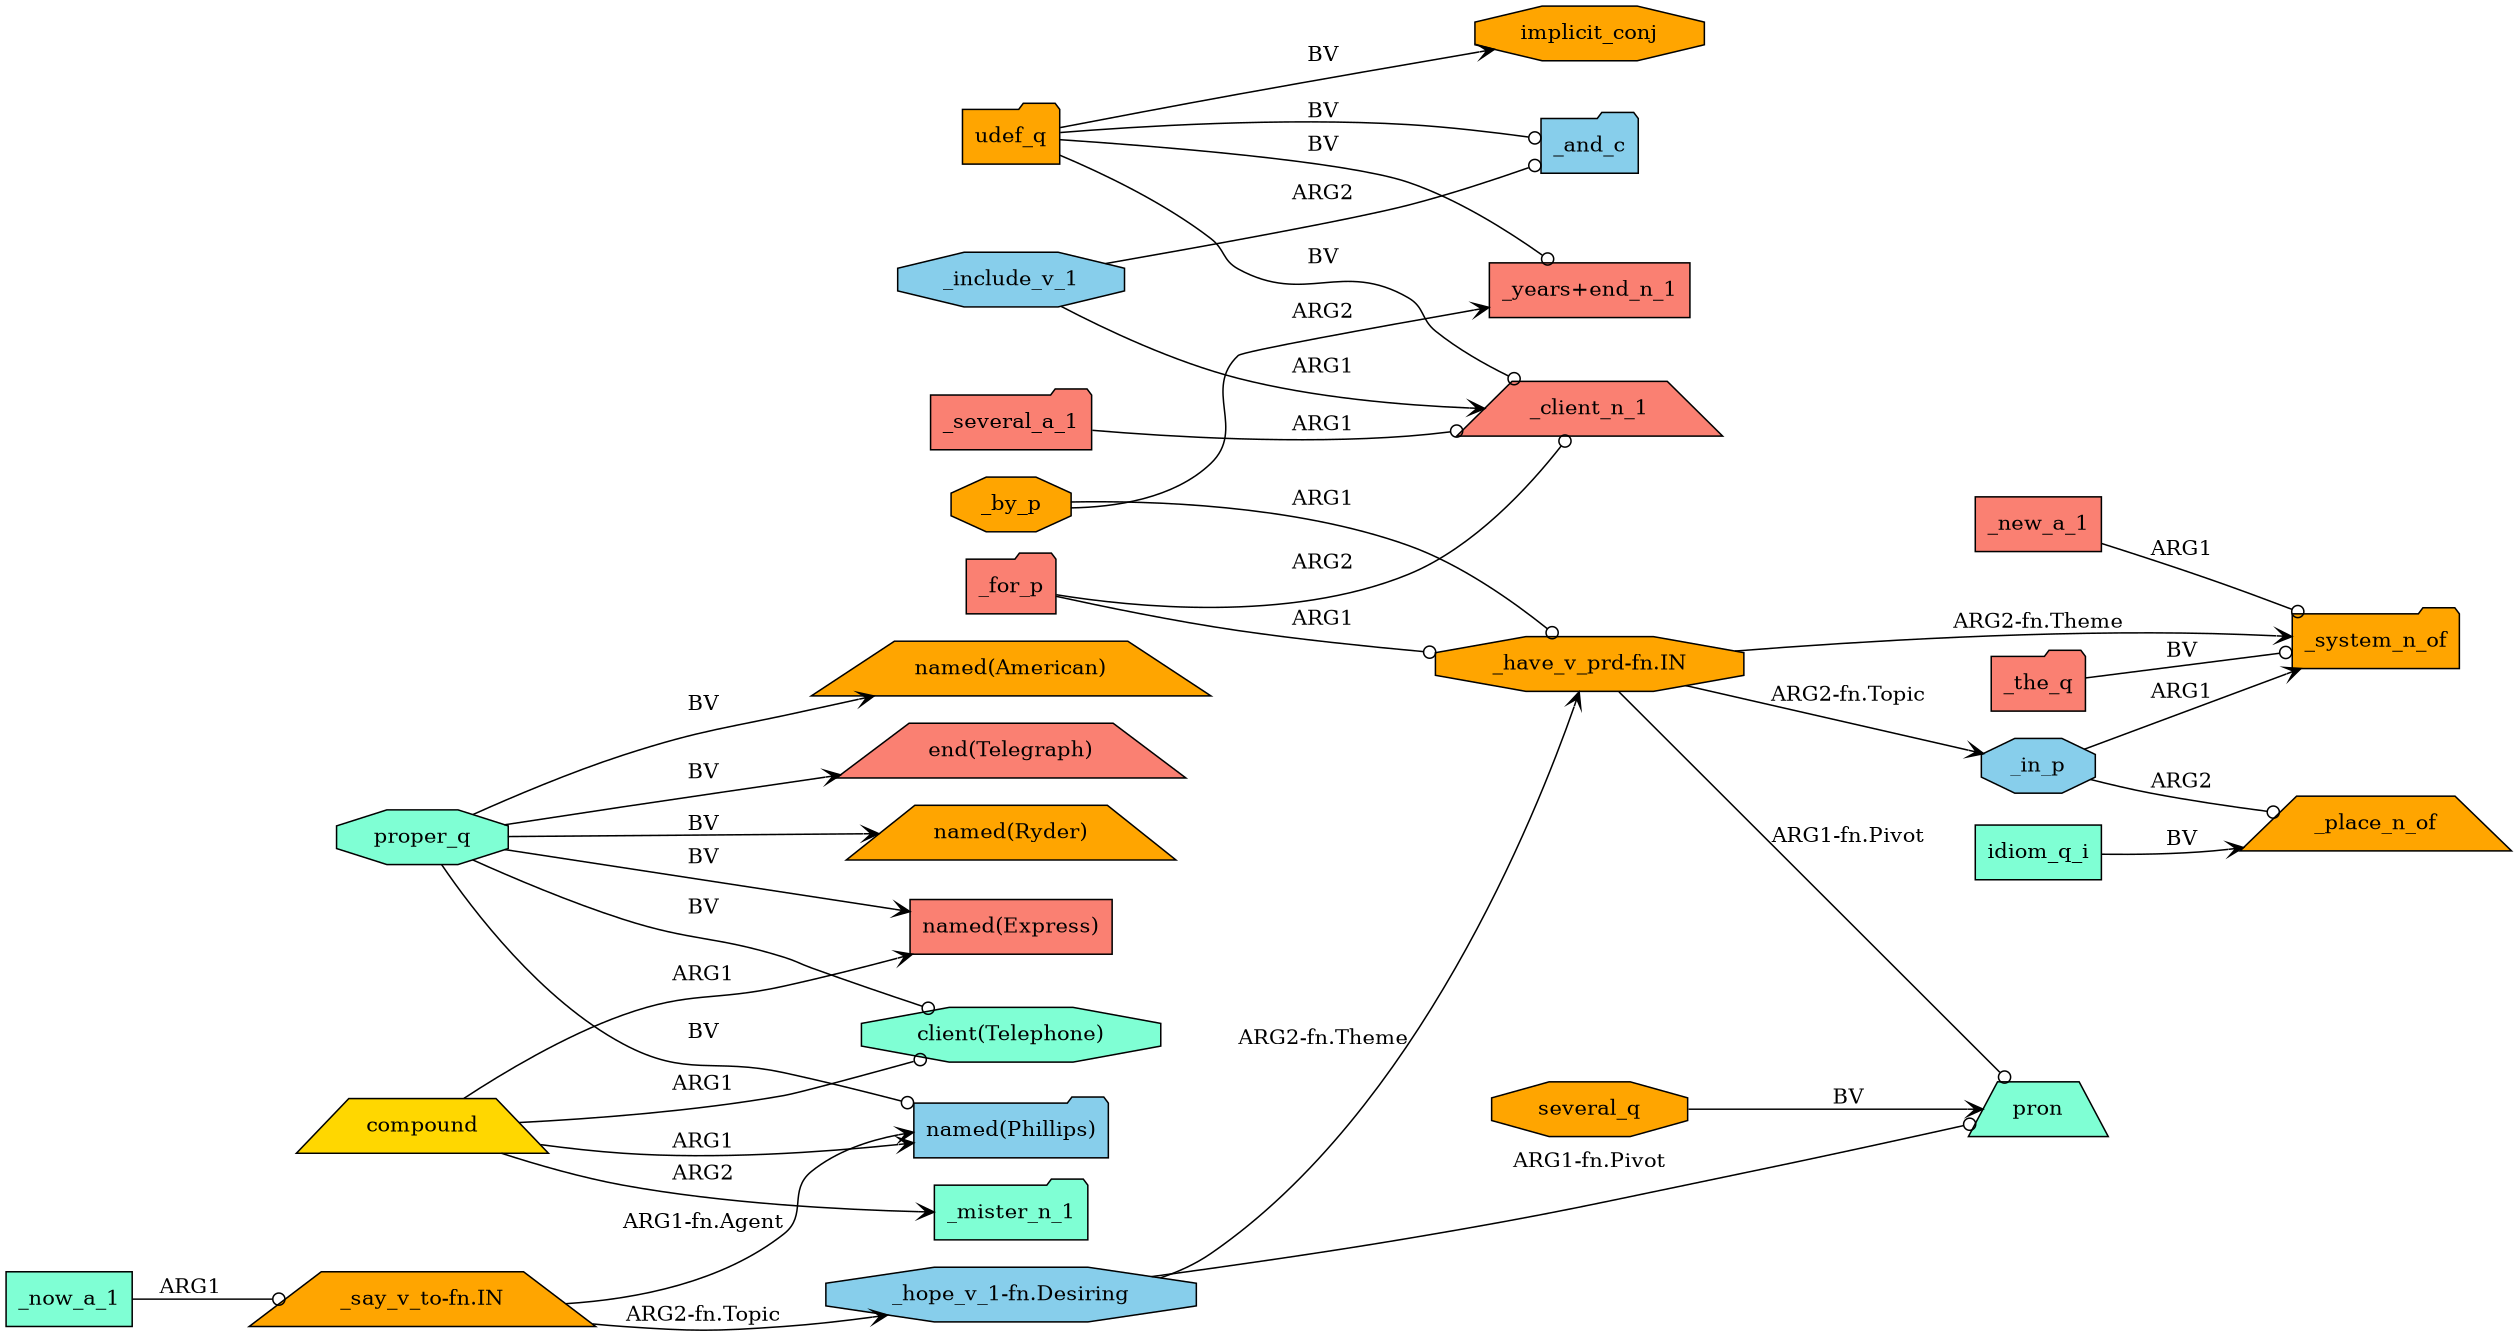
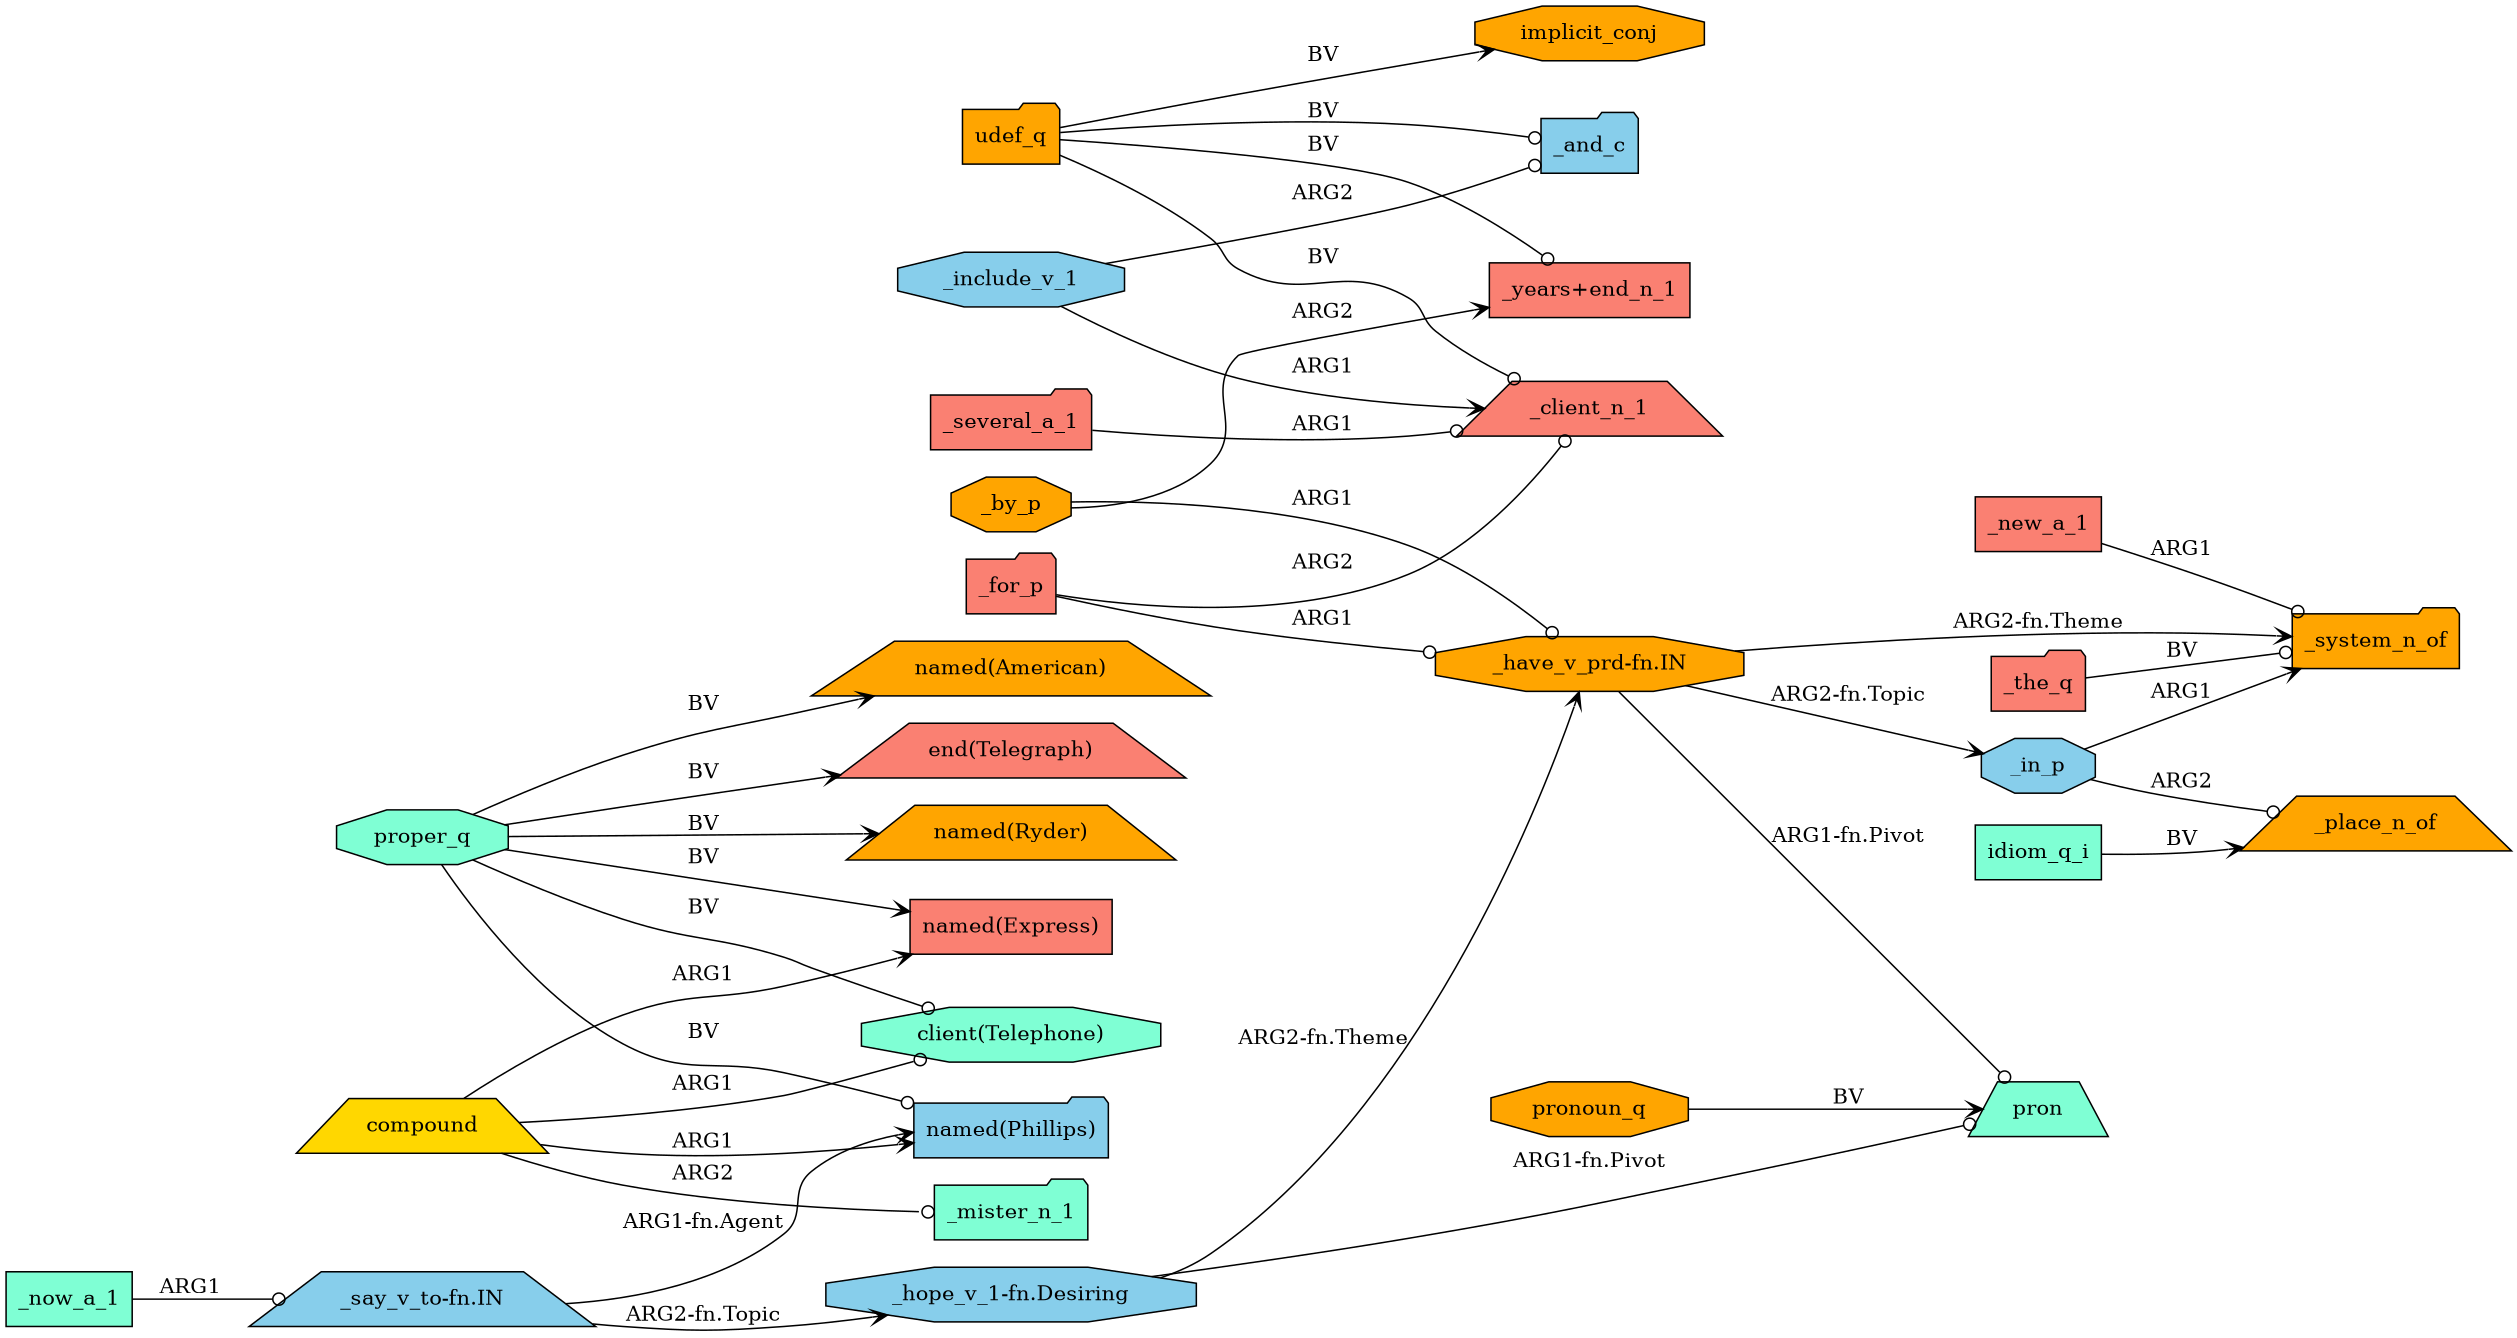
node "several_q": label "several_q" -> "pronoun_q"
edge "compound" -> "_mister_n_1": arrowhead vee -> odot
node "_say_v_to-fn.IN": fillcolor orange -> skyblue
